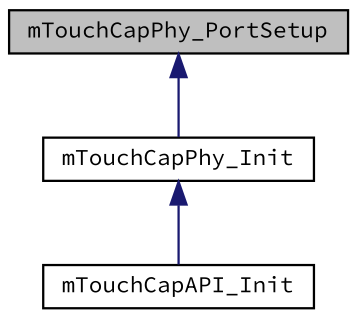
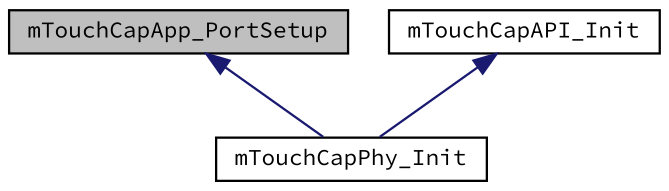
node "mTouchCapPhy_PortSetup": label "mTouchCapPhy_PortSetup" -> "mTouchCapApp_PortSetup"
edge "mTouchCapAPI_Init" -> "mTouchCapPhy_Init": reversed
